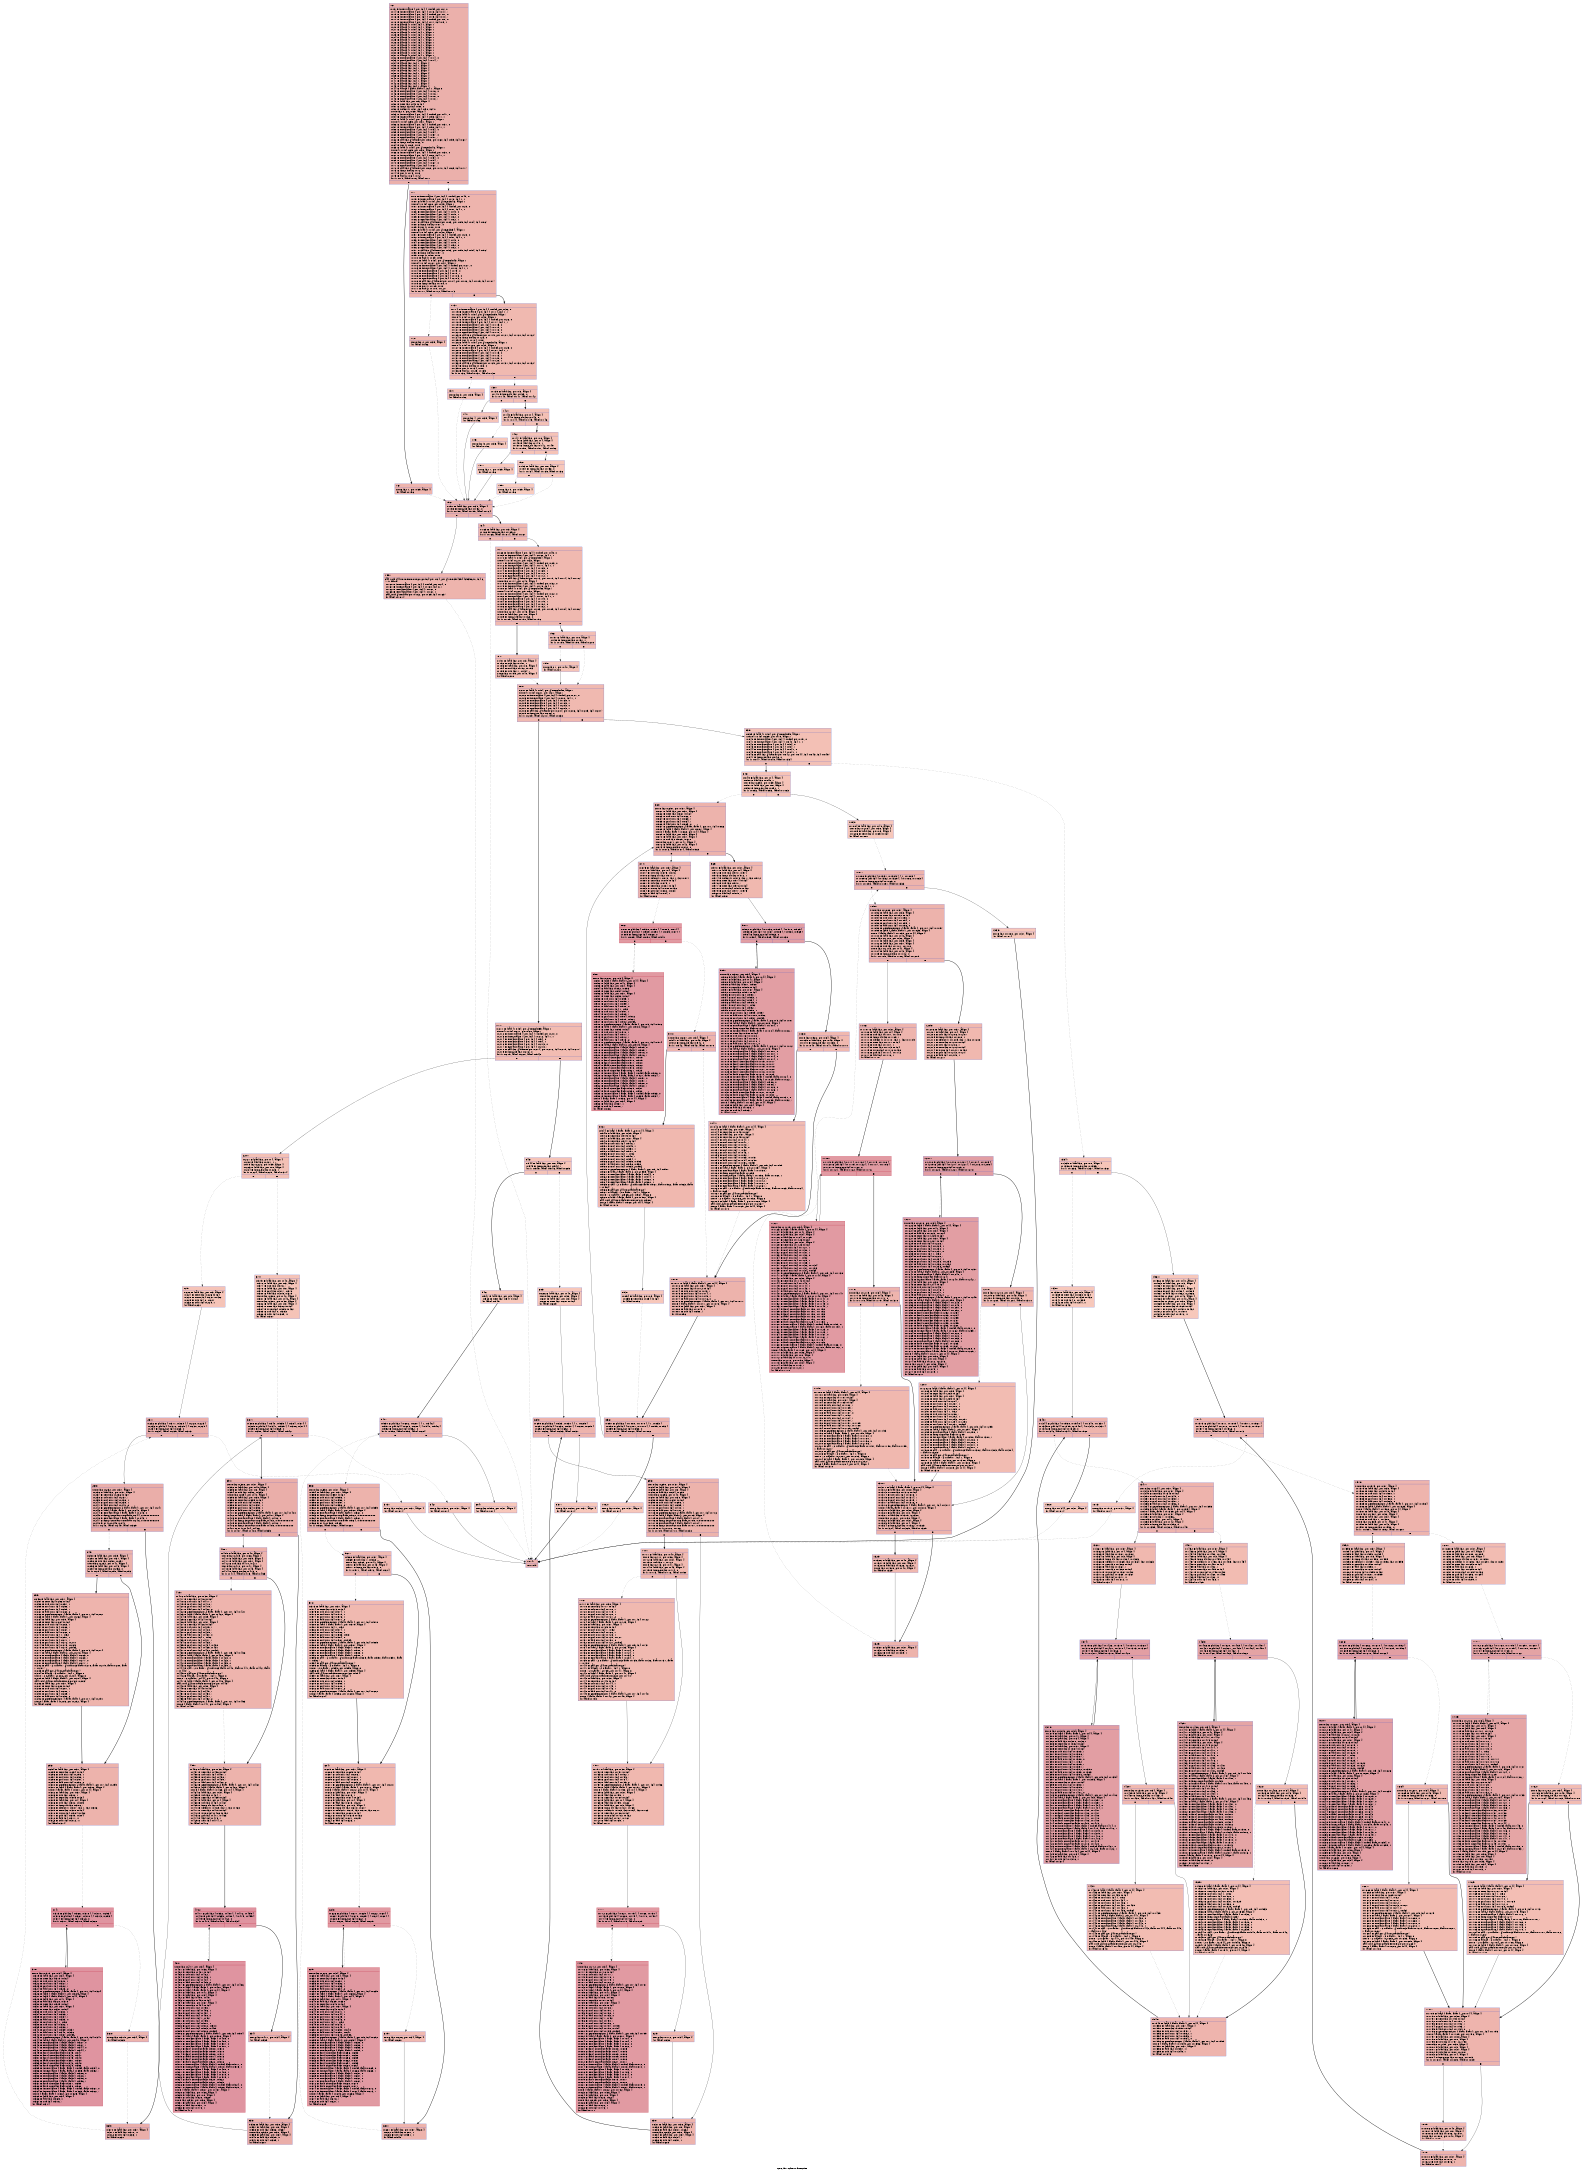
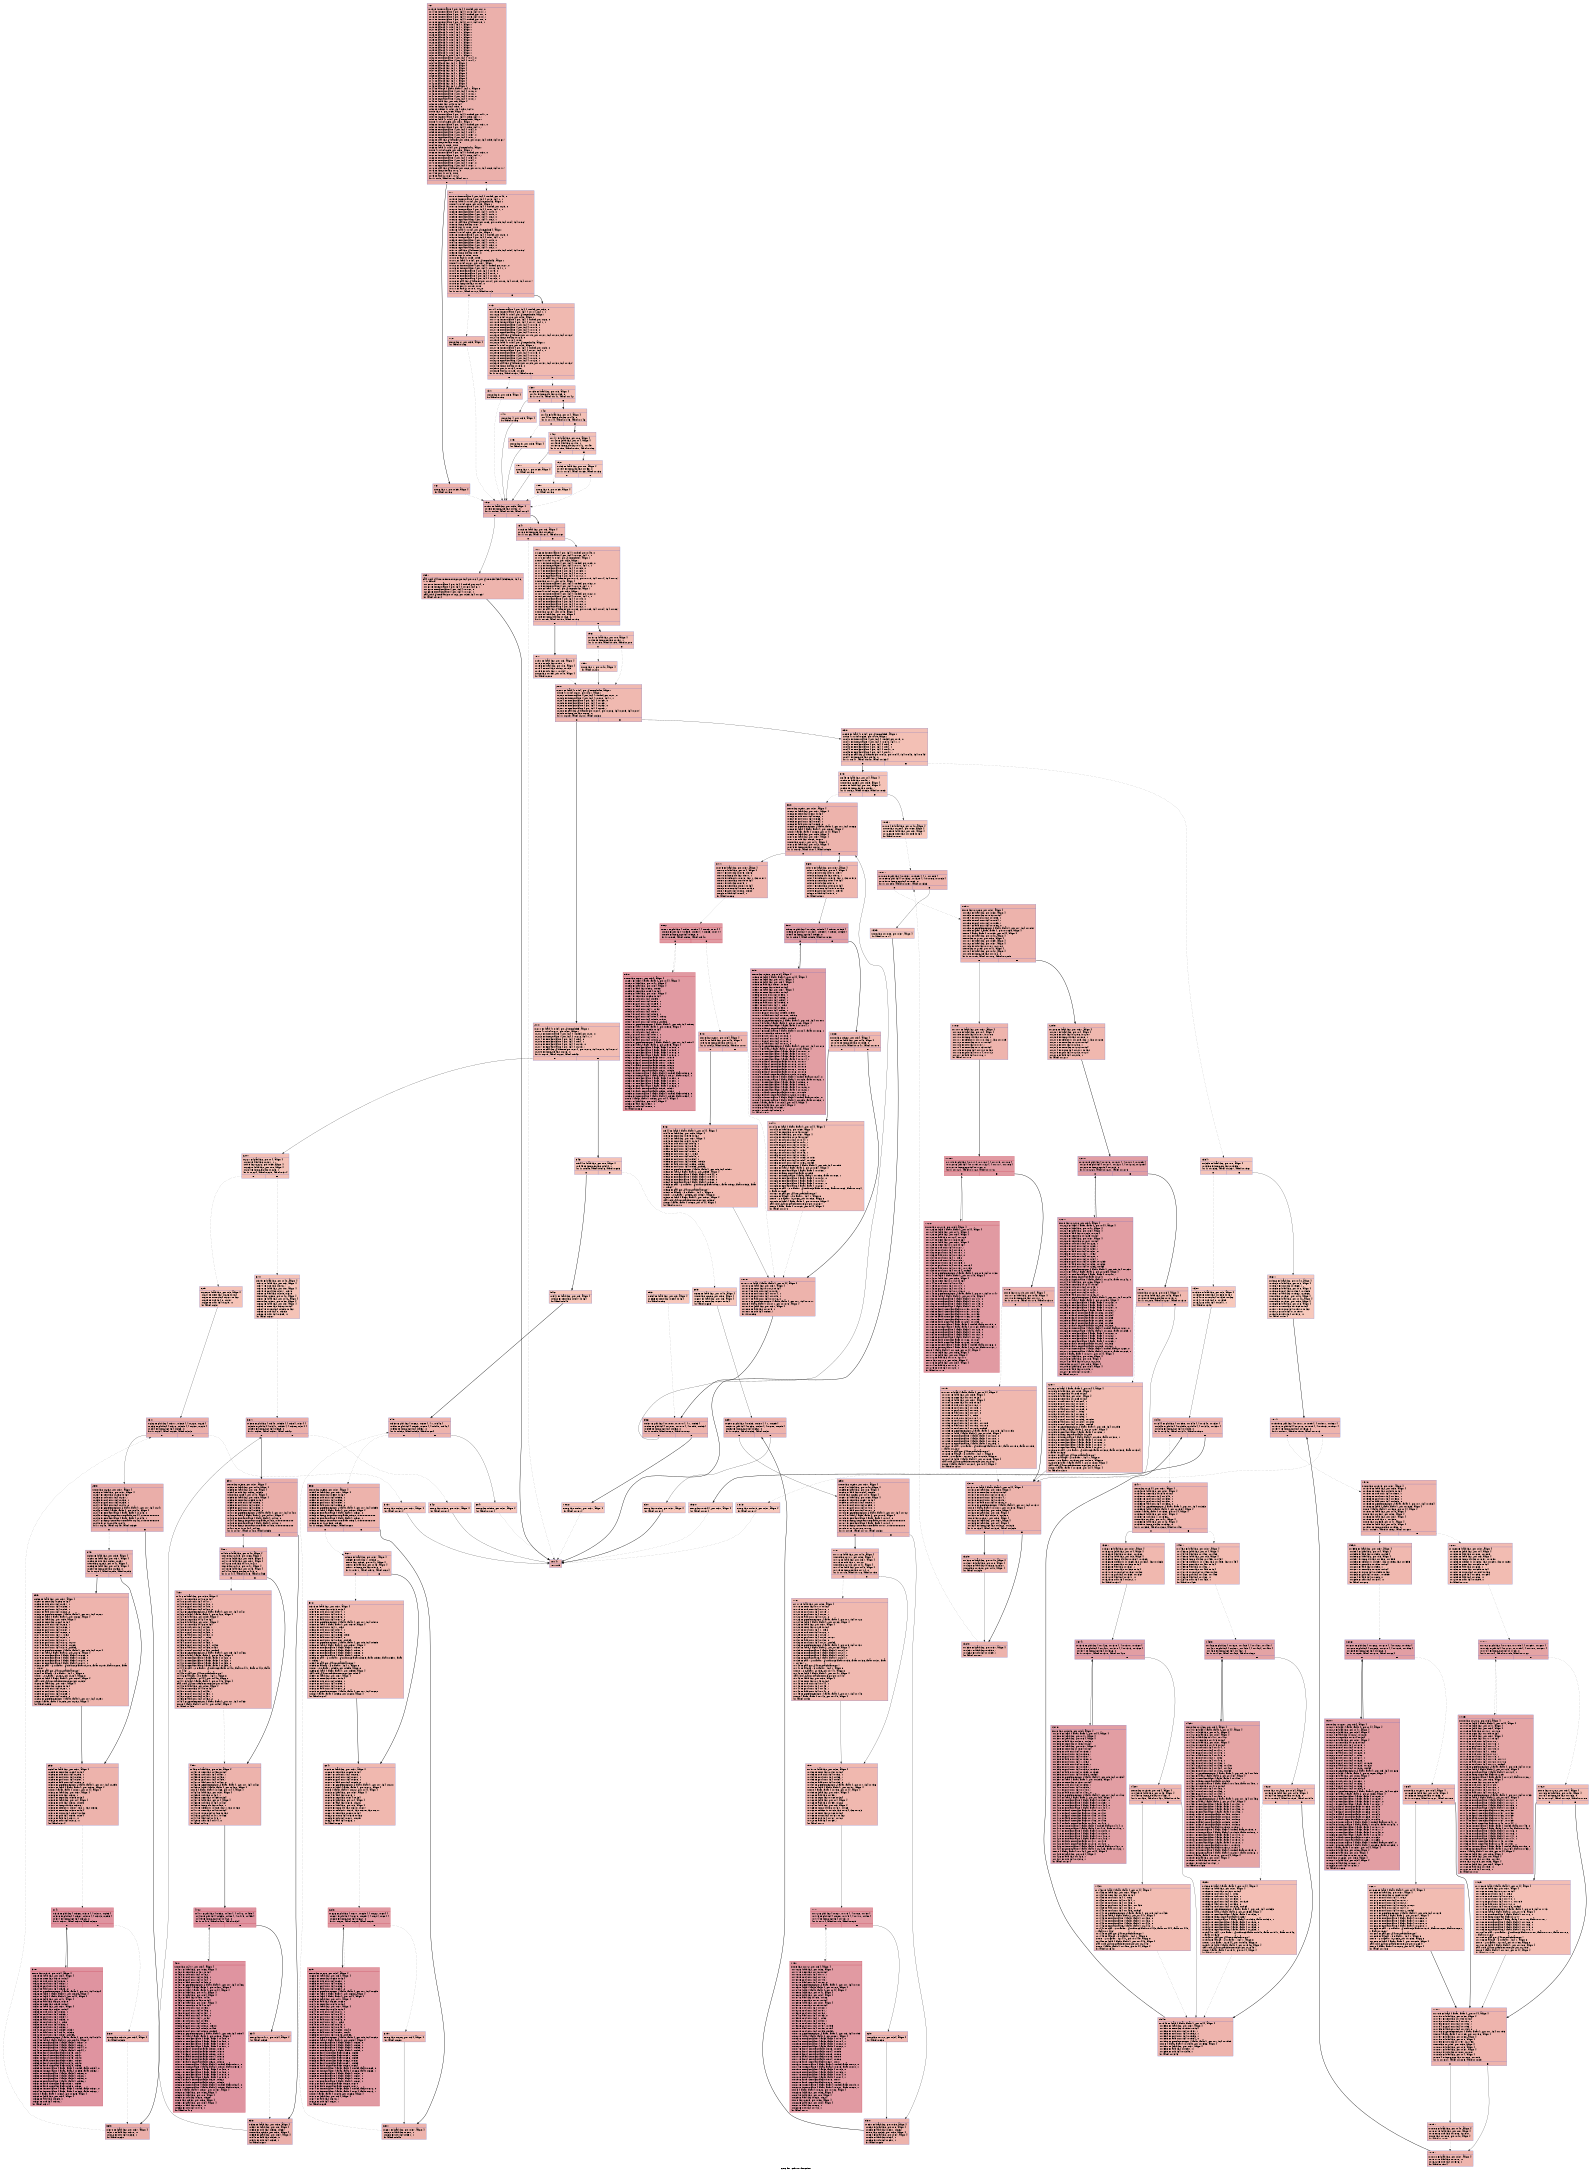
edge "159:" -> "1814:": style dotted -> bold
edge "943:" -> "853:": now "943:" -> "1070:"
